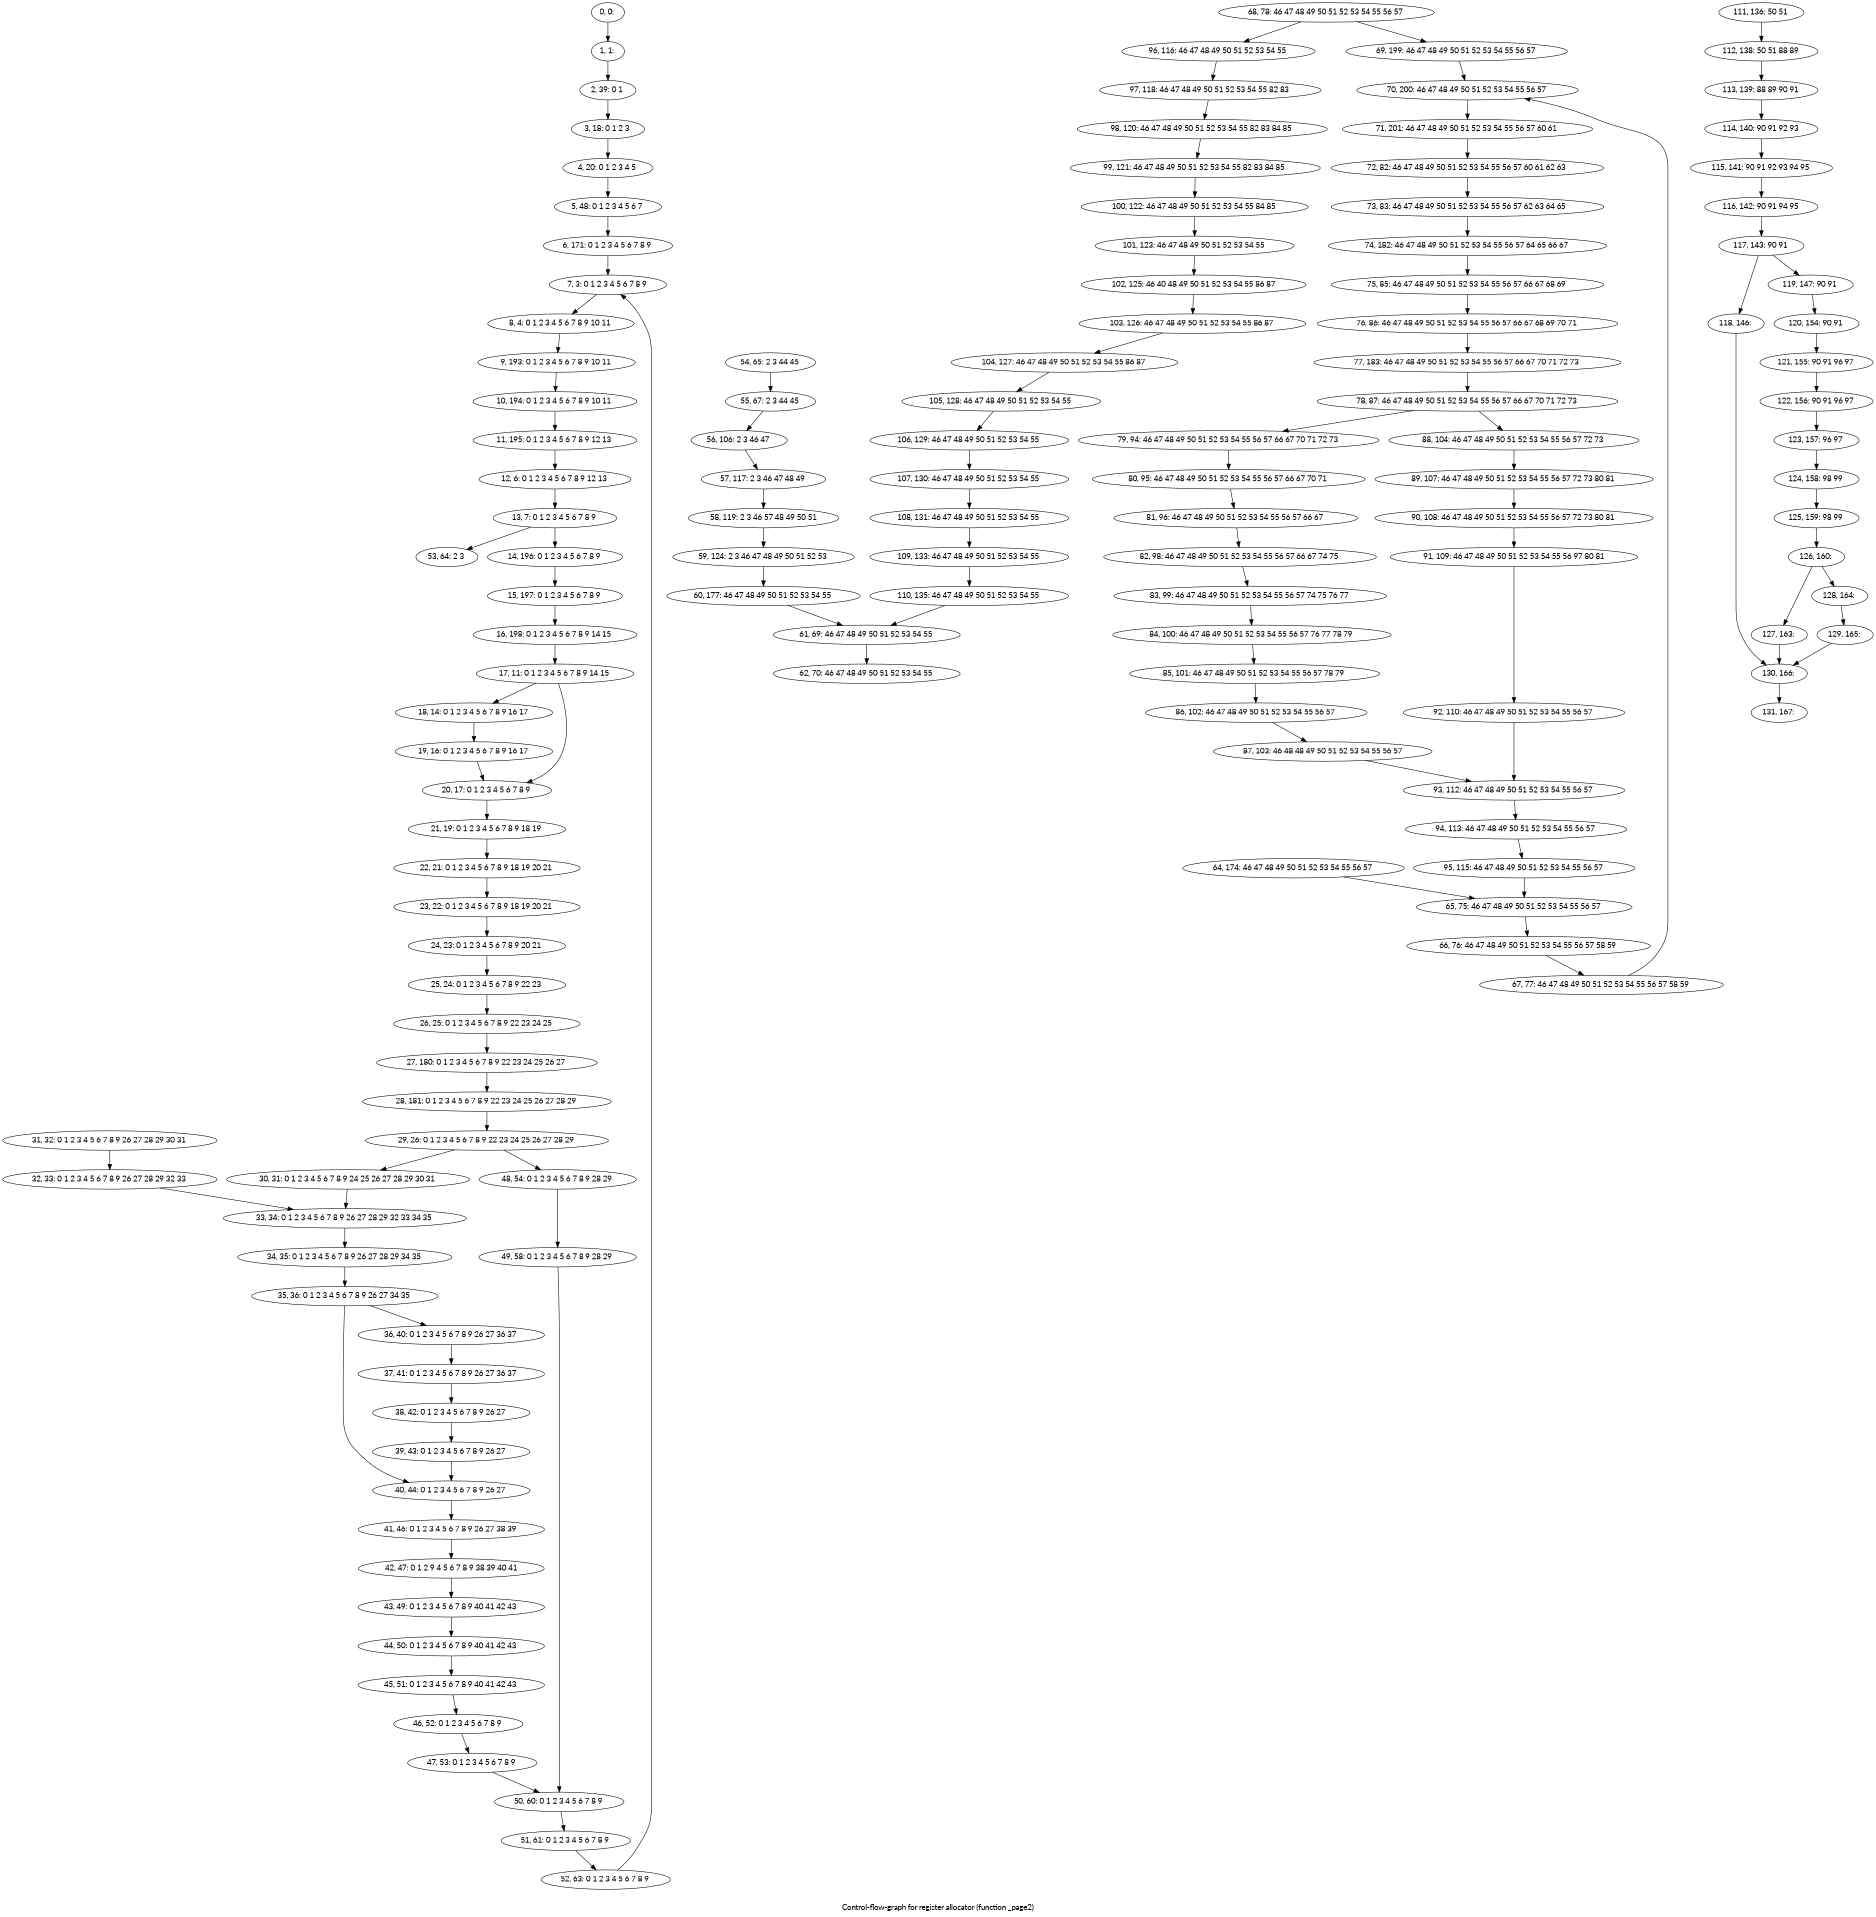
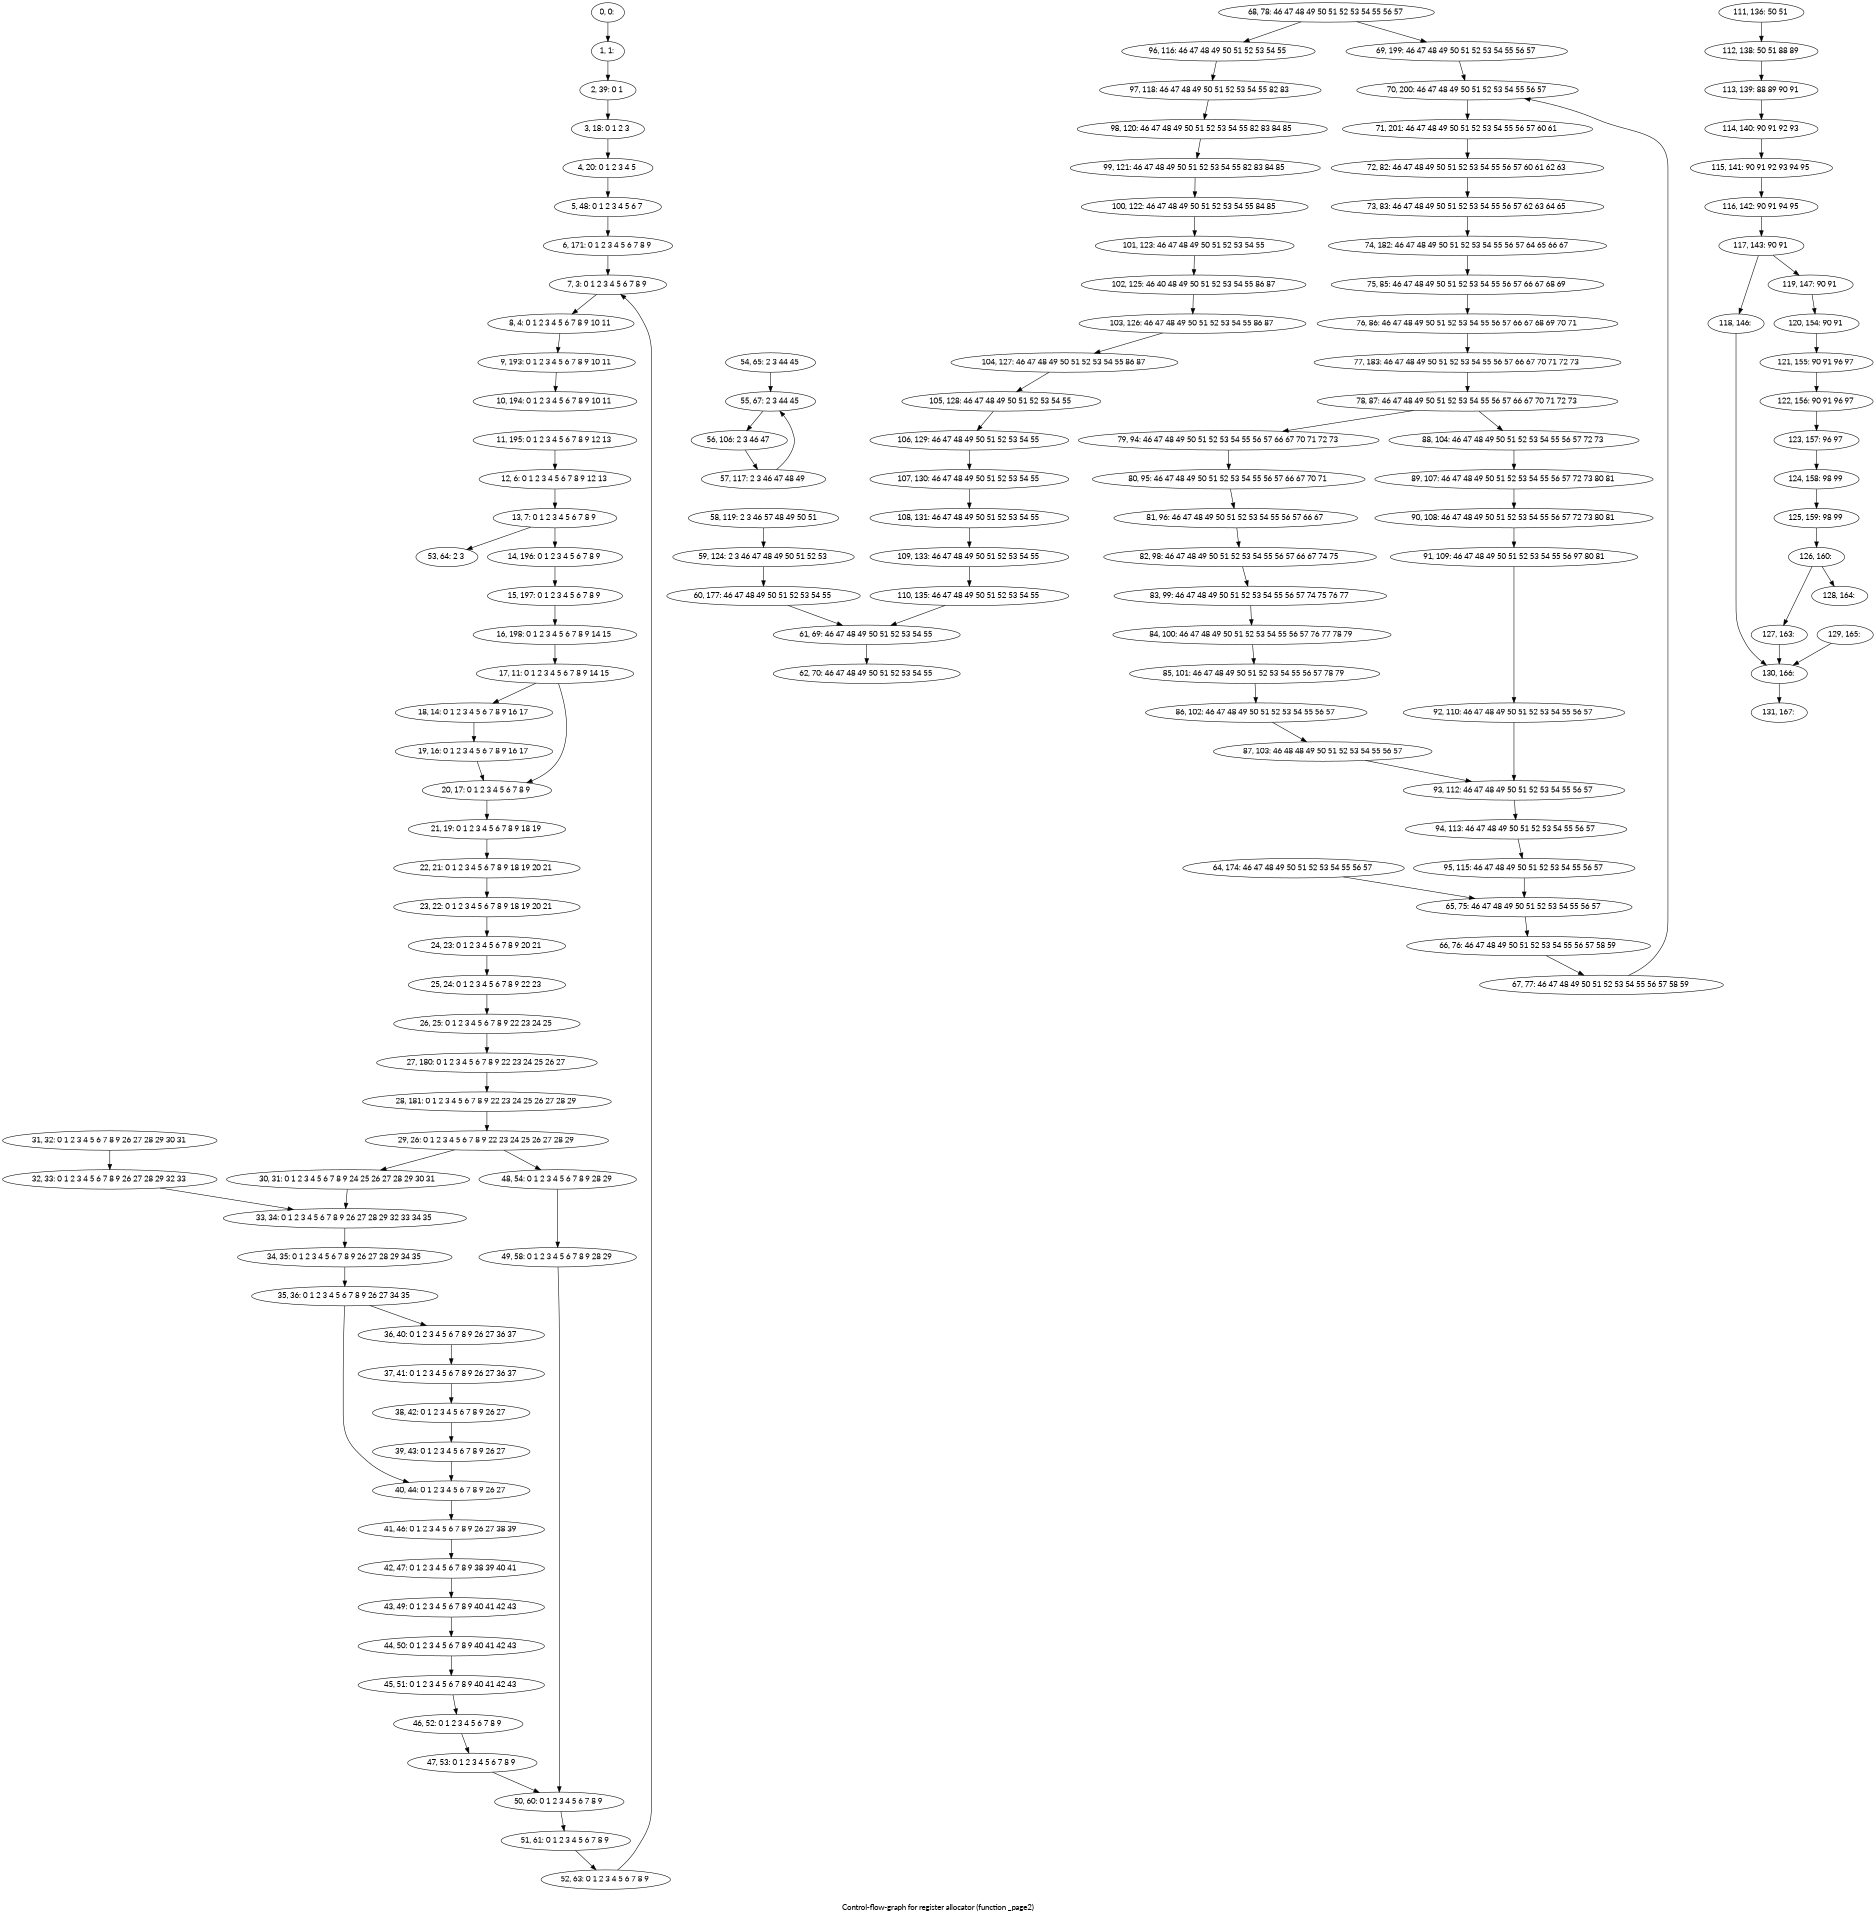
edge "10, 194: 0 1 2 3 4 5 6 7 8 9 10 11" -> "11, 195: 0 1 2 3 4 5 6 7 8 9 12 13": removed
edge "57, 117: 2 3 46 47 48 49" -> "58, 119: 2 3 46 57 48 49 50 51": now "57, 117: 2 3 46 47 48 49" -> "55, 67: 2 3 44 45"
edge "128, 164:" -> "129, 165:": removed
node "42, 47: 0 1 2 9 4 5 6 7 8 9 38 39 40 41": label "42, 47: 0 1 2 9 4 5 6 7 8 9 38 39 40 41" -> "42, 47: 0 1 2 3 4 5 6 7 8 9 38 39 40 41"
